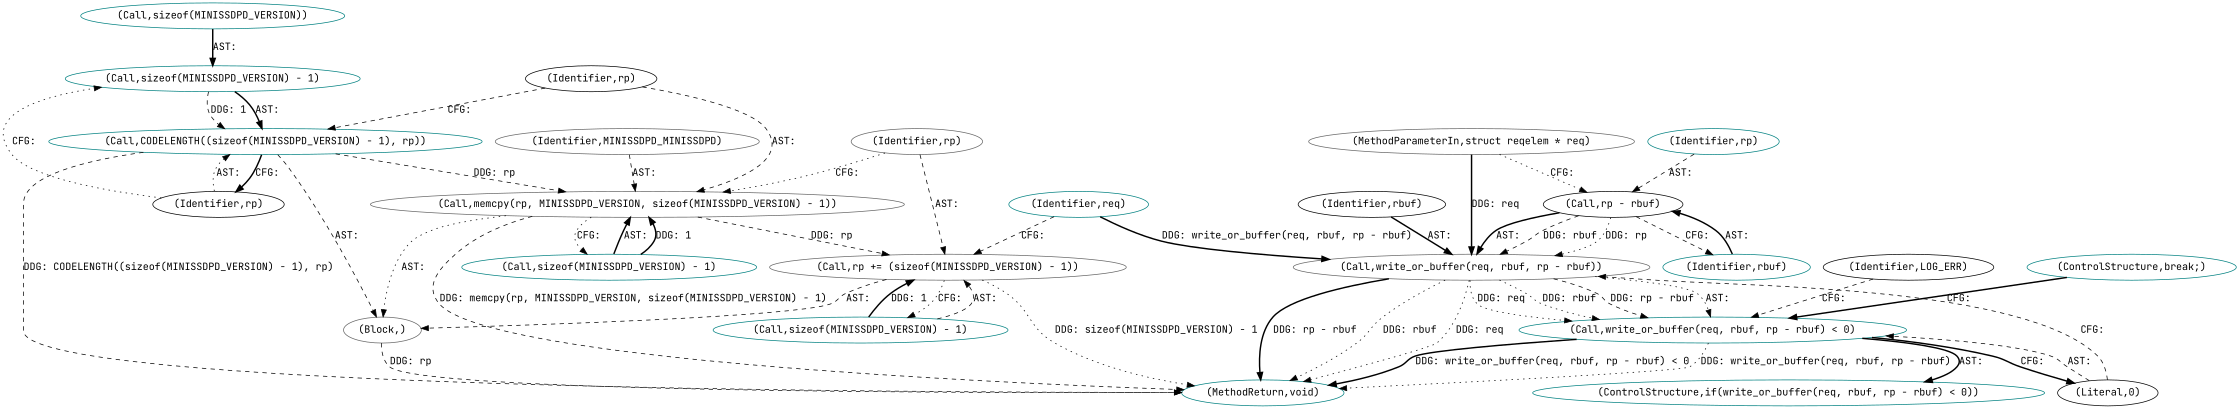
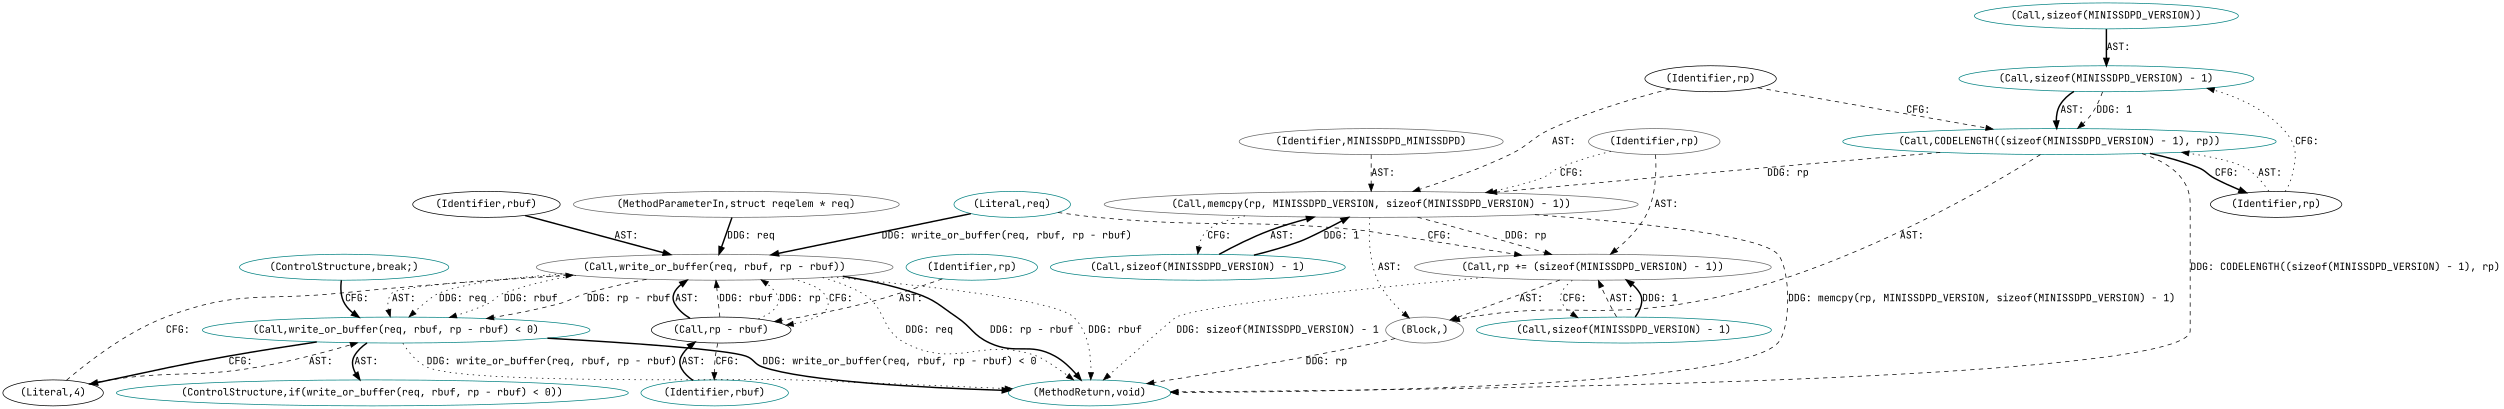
edge "(MethodParameterIn,struct reqelem * req)" -> "(Call,rp - rbuf)": now "(Call,write_or_buffer(req, rbuf, rp - rbuf))" -> "(Call,rp - rbuf)"
node "(Identifier,req)": label "(Identifier,req)" -> "(Literal,req)"
node "(Identifier,LOG_ERR)": removed
node "(Literal,0)": label "(Literal,0)" -> "(Literal,4)"
